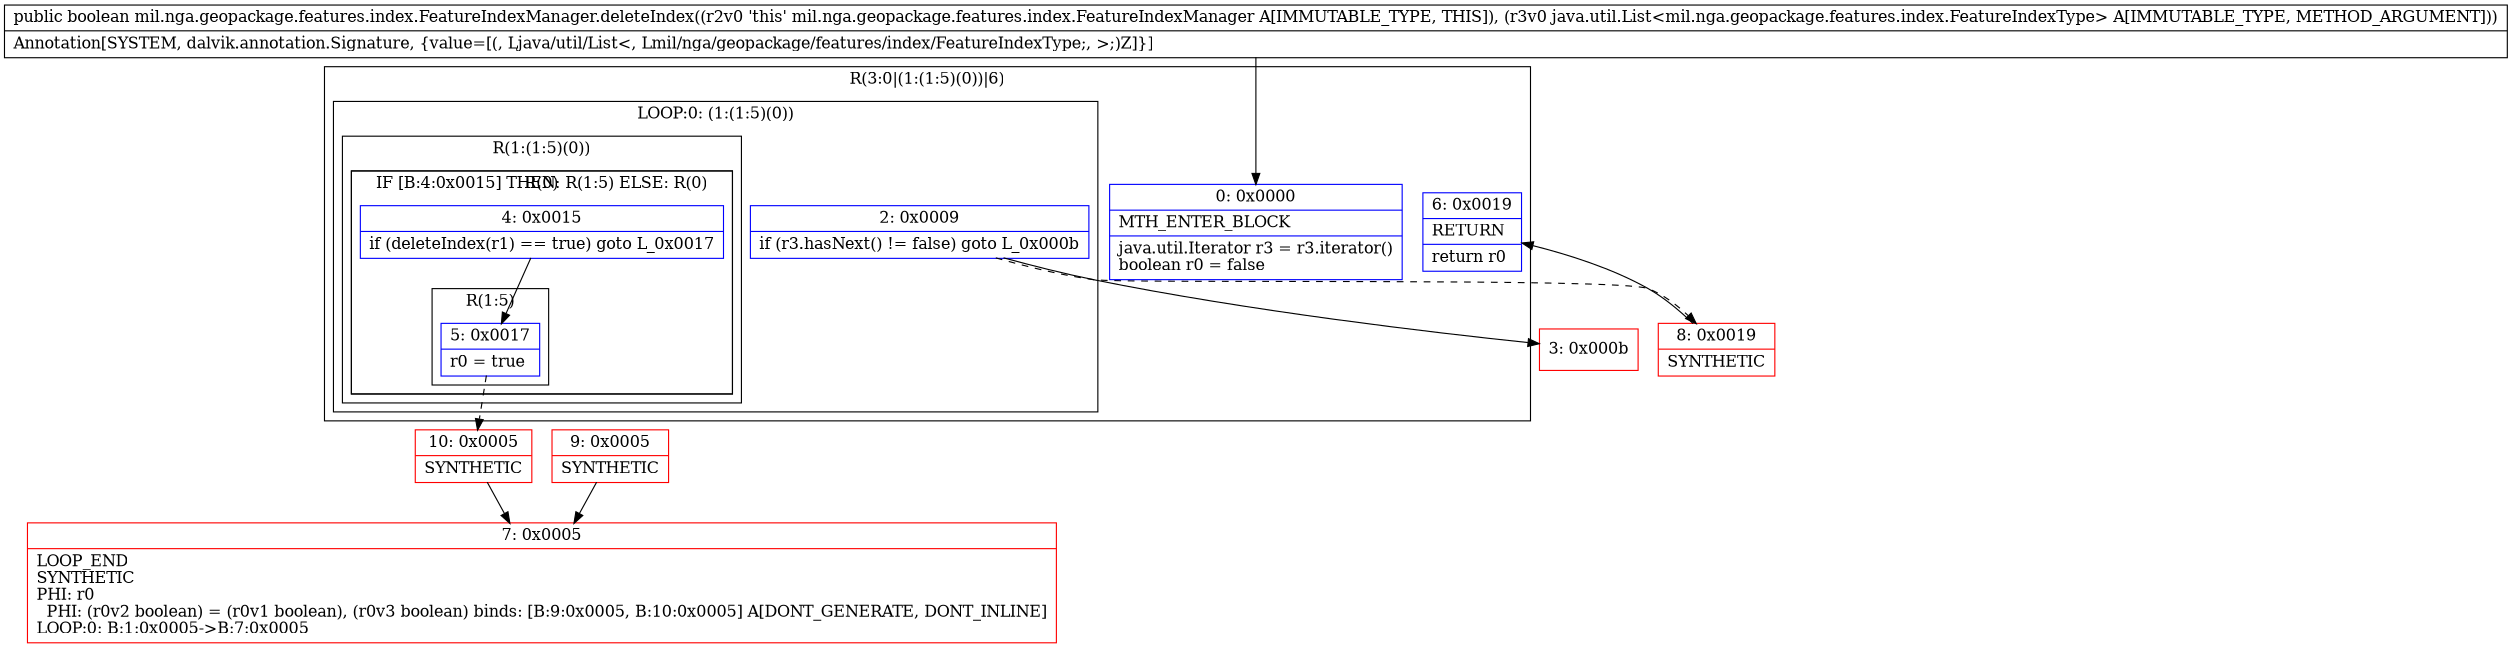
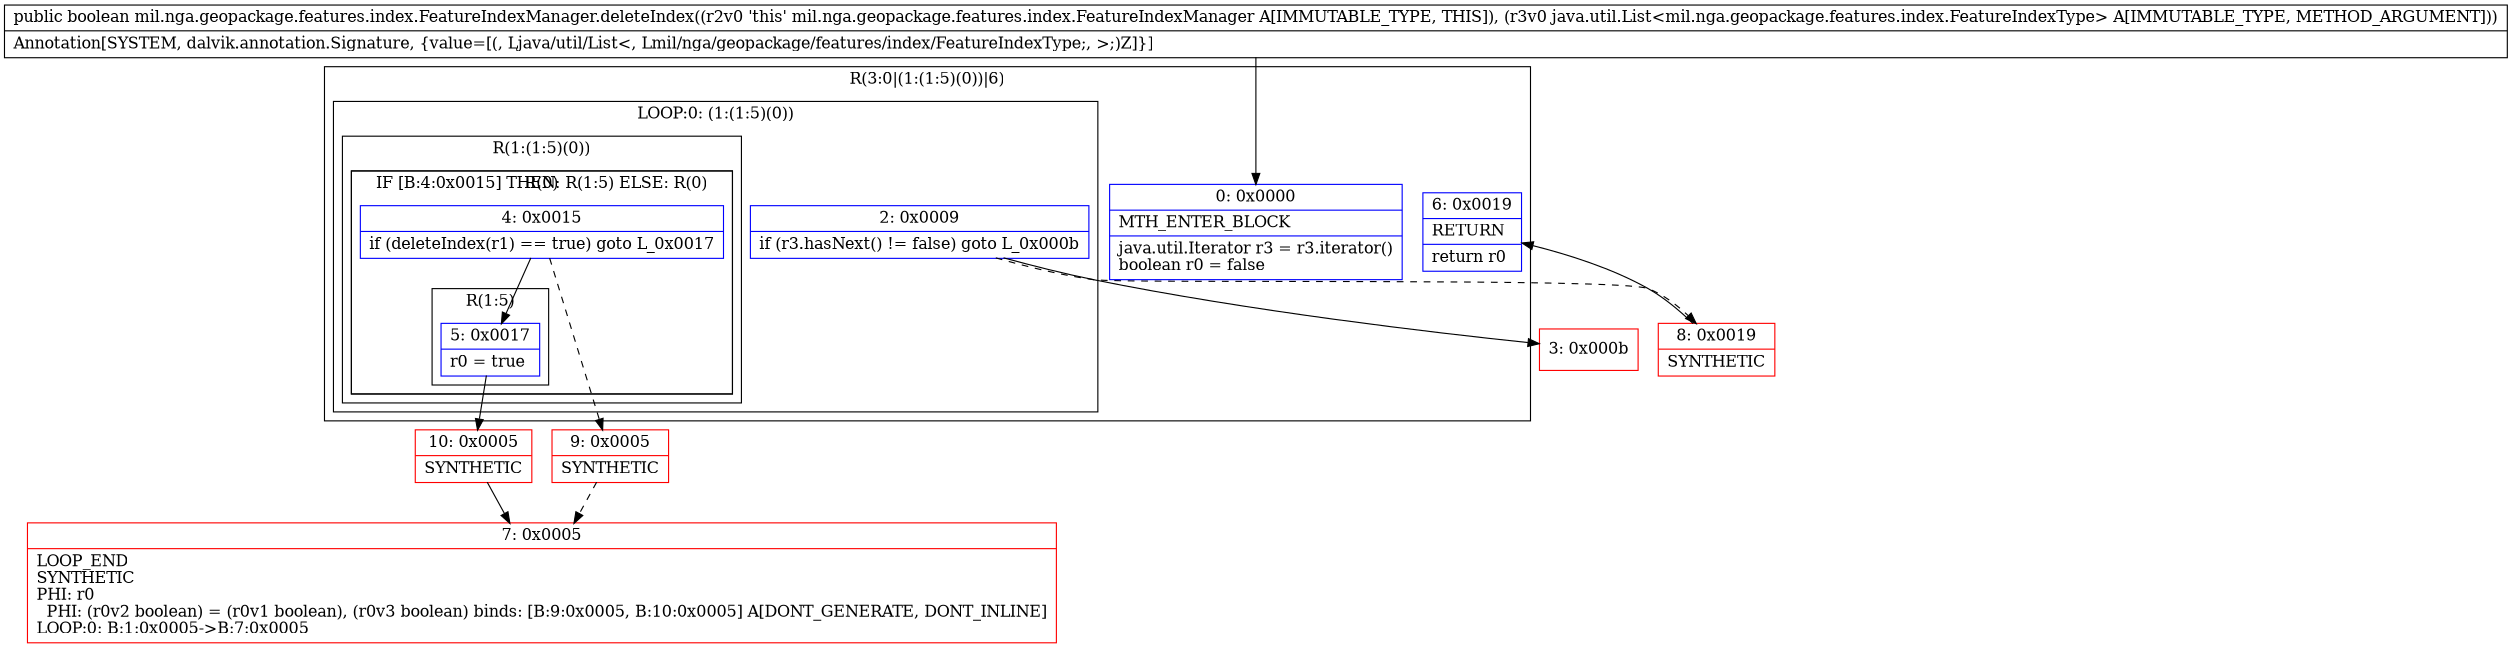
edge "4: 0x0015" -> "9: 0x0005": added
edge "5: 0x0017" -> "10: 0x0005": style dashed -> solid
edge "9: 0x0005" -> "7: 0x0005": style solid -> dashed
